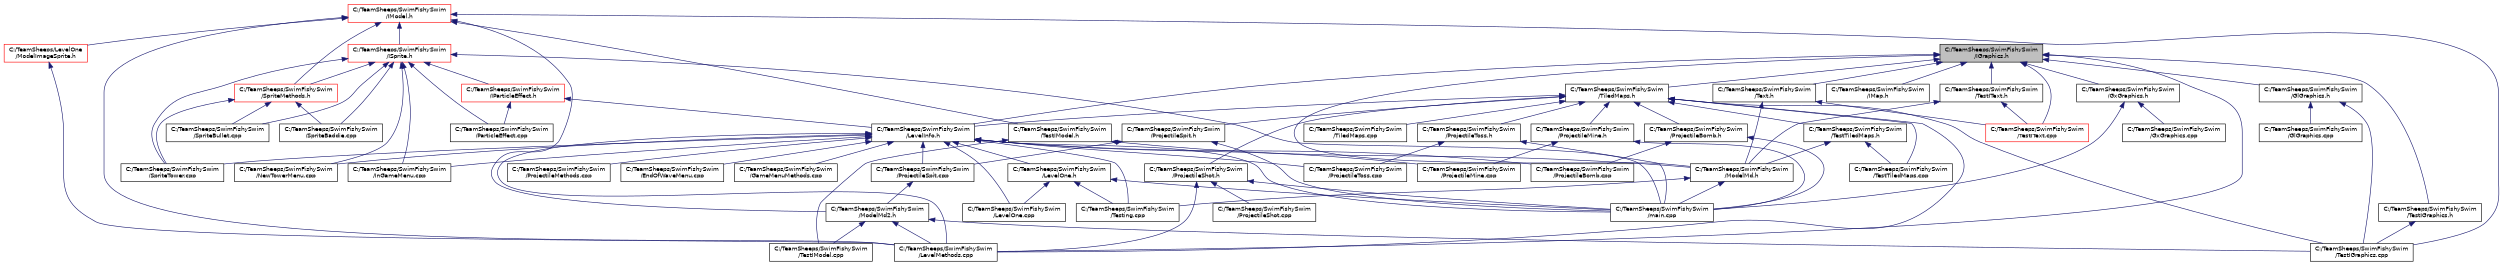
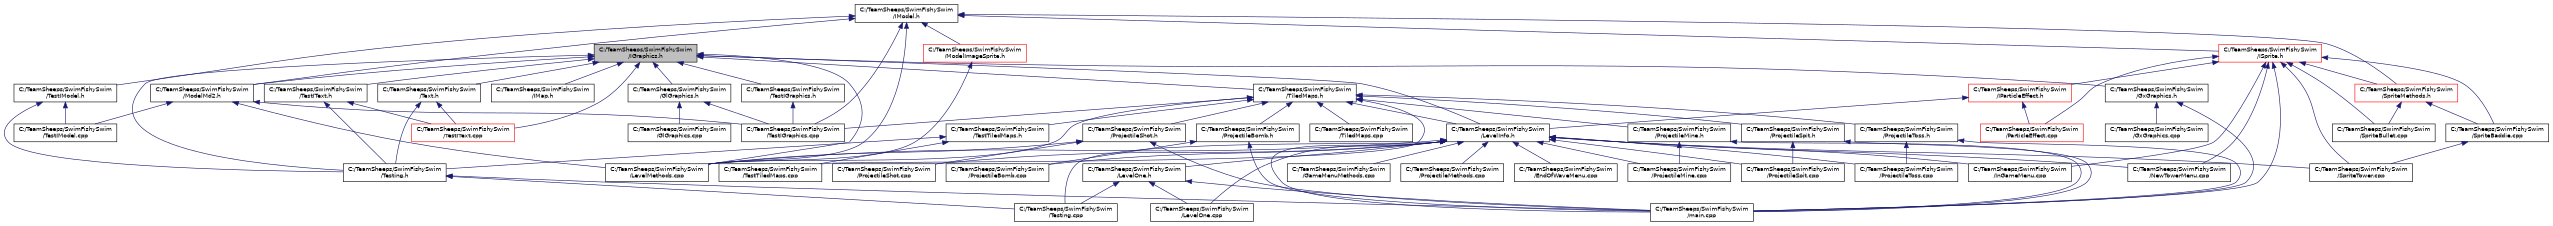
node "C:/TeamSheeps/SwimFishySwim /IModel.h": color red -> black
node "C:/TeamSheeps/LevelOne /ModelImageSprite.h": label "C:/TeamSheeps/LevelOne /ModelImageSprite.h" -> "C:/TeamSheeps/SwimFishySwim /ModelImageSprite.h"
edge "C:/TeamSheeps/SwimFishySwim /SpriteTower.cpp" -> "C:/TeamSheeps/SwimFishySwim /SpriteMethods.h": now "C:/TeamSheeps/SwimFishySwim /SpriteTower.cpp" -> "C:/TeamSheeps/SwimFishySwim /SpriteBaddie.cpp"
node "C:/TeamSheeps/SwimFishySwim /ParticleEffect.cpp": color black -> red
edge "C:/TeamSheeps/SwimFishySwim /ProjectileShot.cpp" -> "C:/TeamSheeps/SwimFishySwim /LevelInfo.h": added
node "C:/TeamSheeps/SwimFishySwim /ModelMd.h": label "C:/TeamSheeps/SwimFishySwim /ModelMd.h" -> "C:/TeamSheeps/SwimFishySwim /Testing.h"
edge "C:/TeamSheeps/SwimFishySwim /ModelMd2.h" -> "C:/TeamSheeps/SwimFishySwim /ProjectileSpit.cpp": now "C:/TeamSheeps/SwimFishySwim /ModelMd2.h" -> "C:/TeamSheeps/SwimFishySwim /IGraphics.h"
